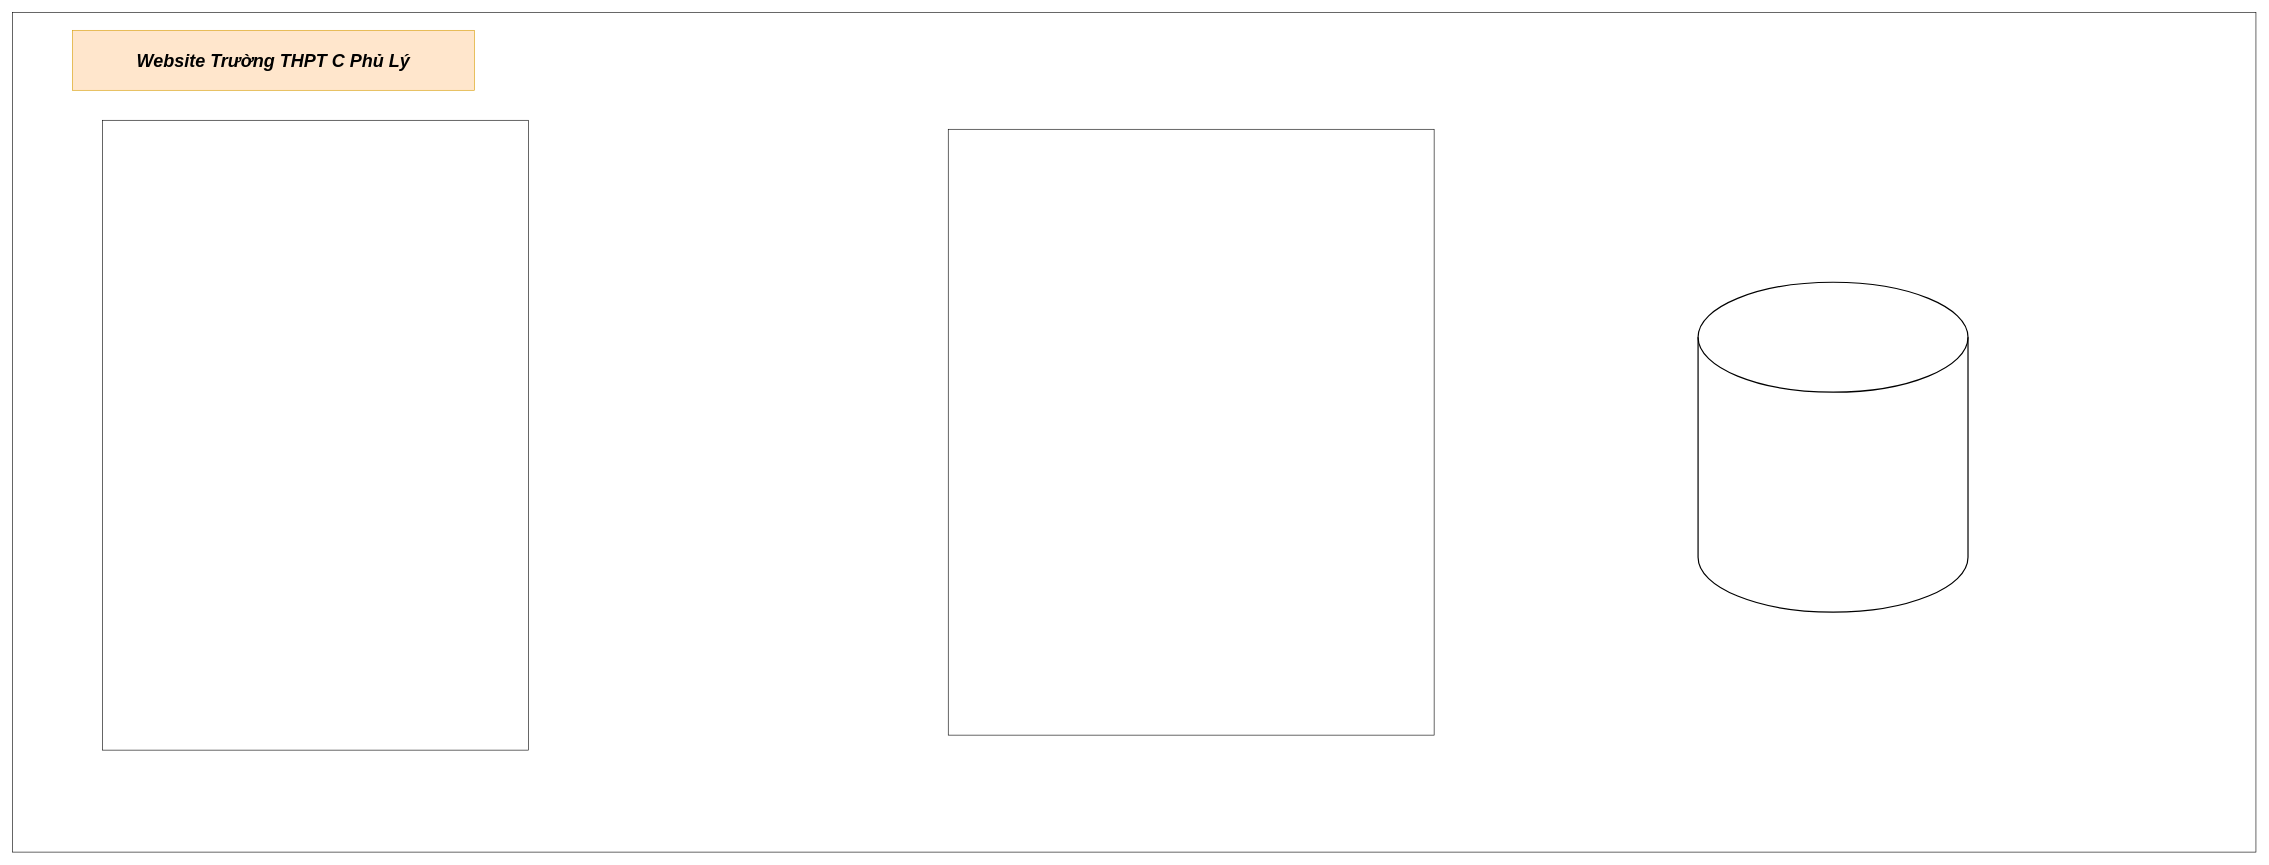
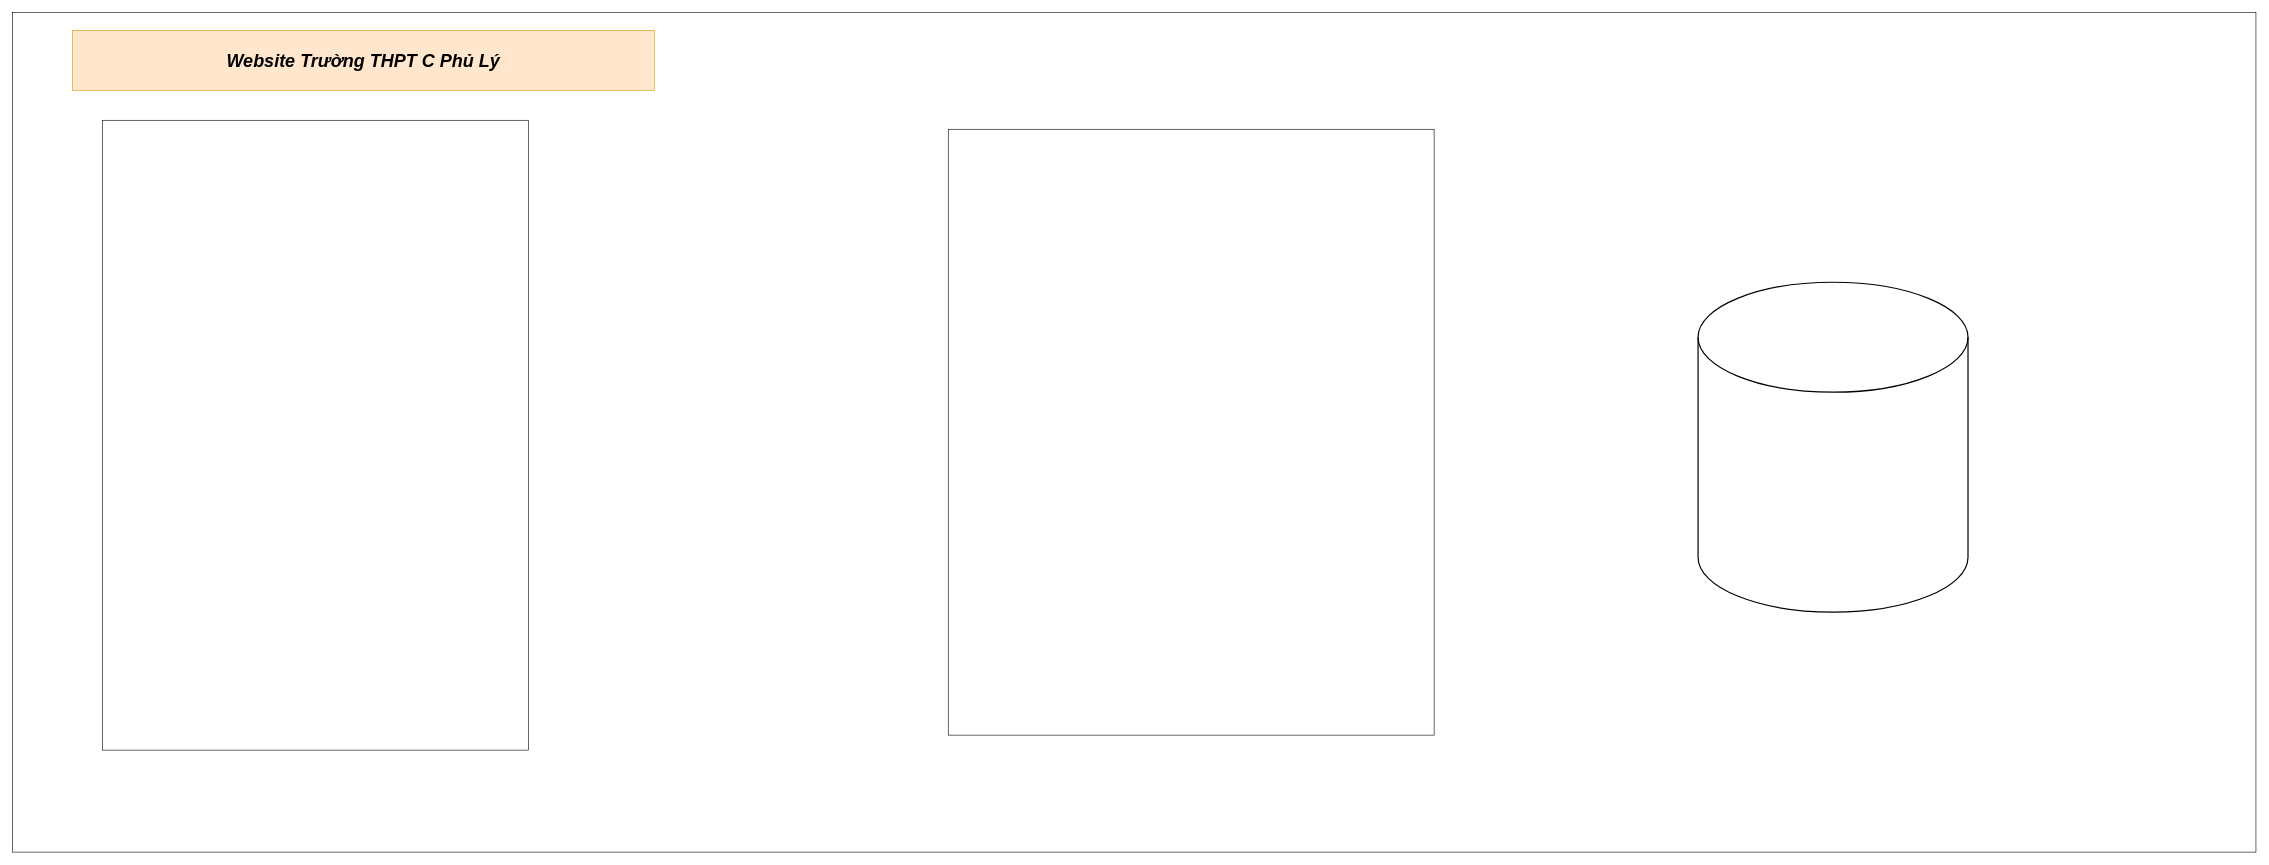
node "Website Trường THPT C Phủ Lý": size 402x60 -> 582x60
